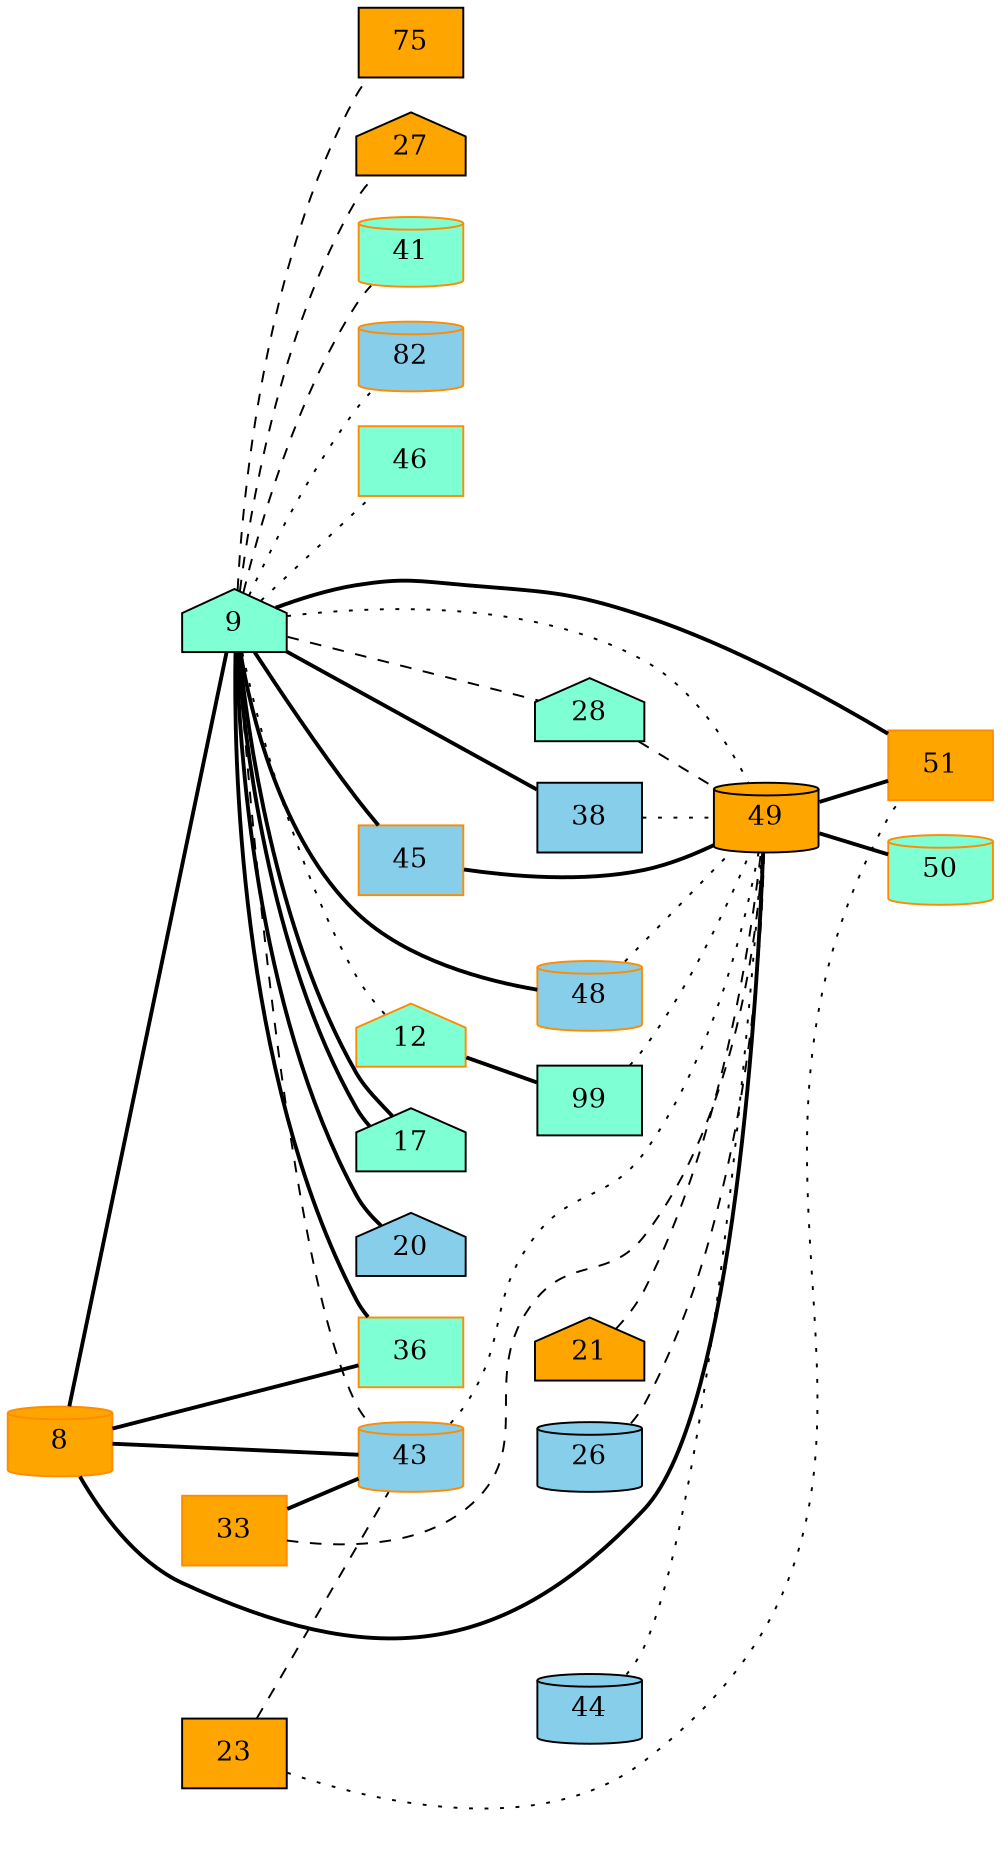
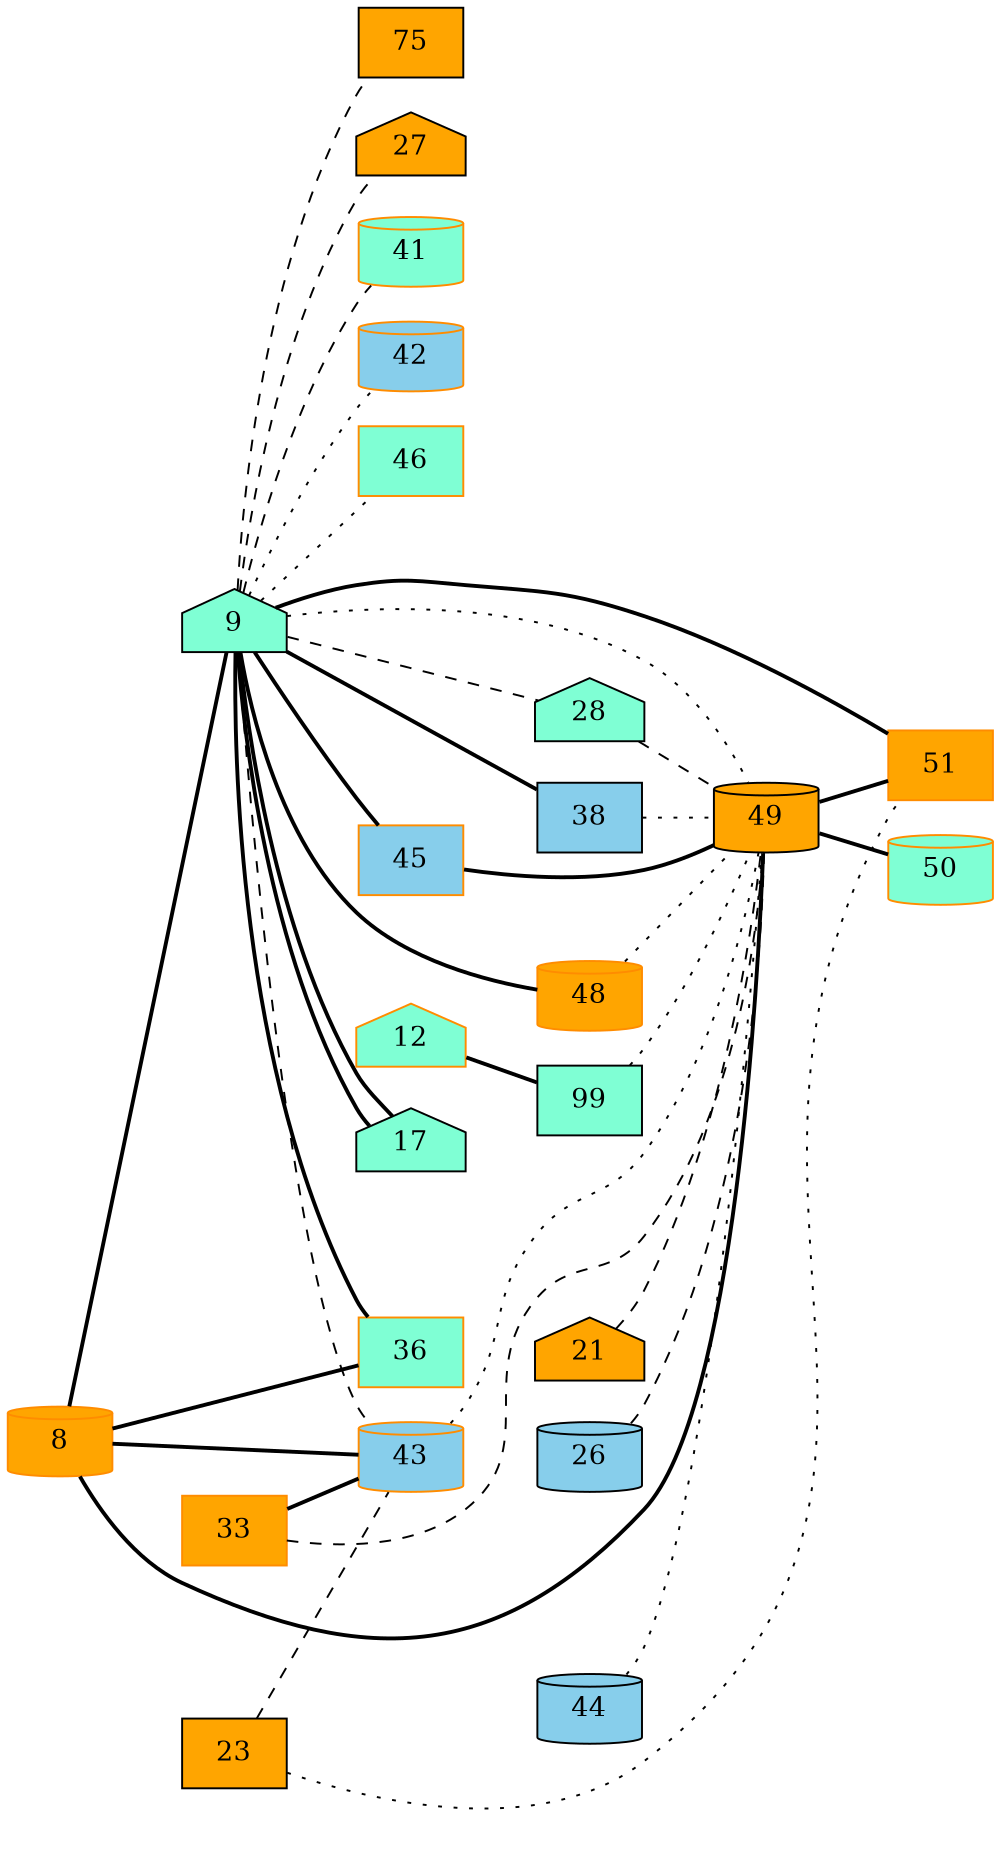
node "82": label "82" -> "42"
edge "9" -- "12": removed
node "48": fillcolor skyblue -> orange
node "20": removed
